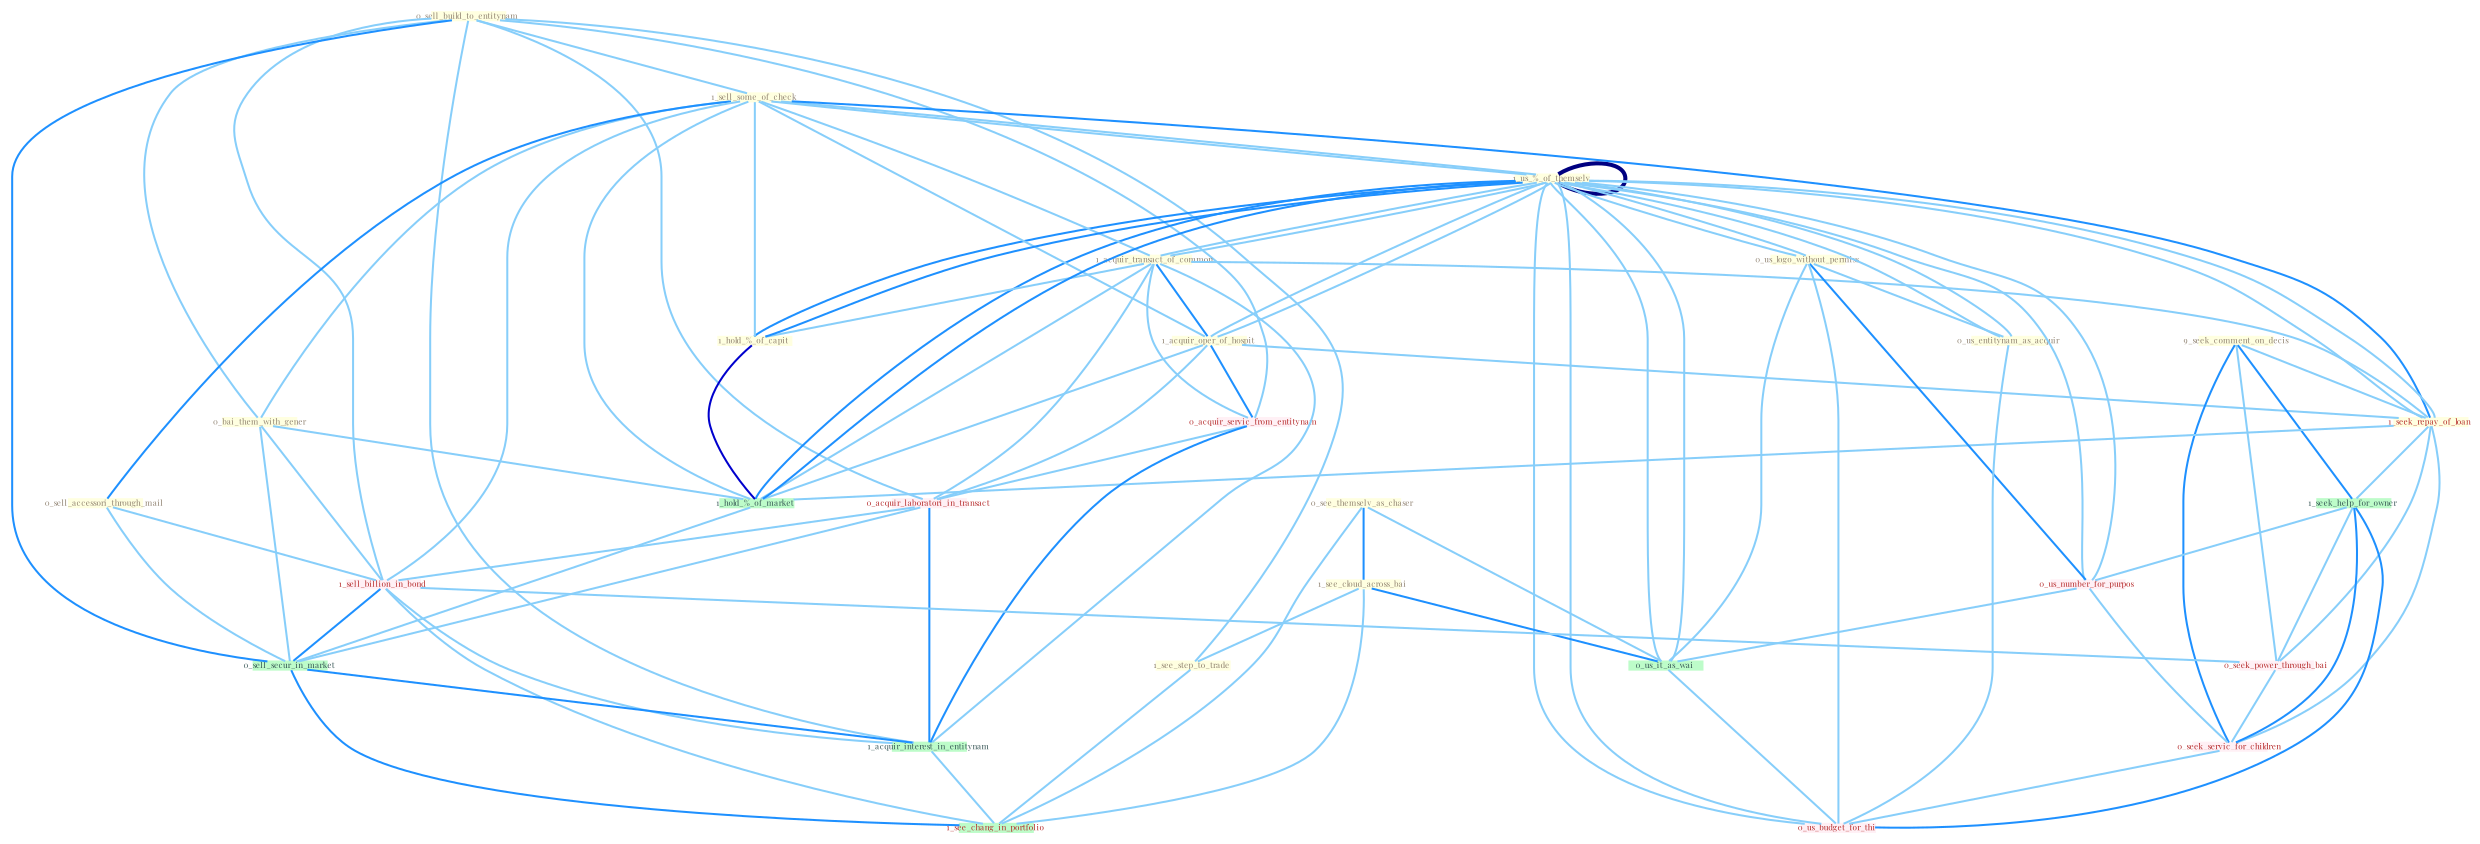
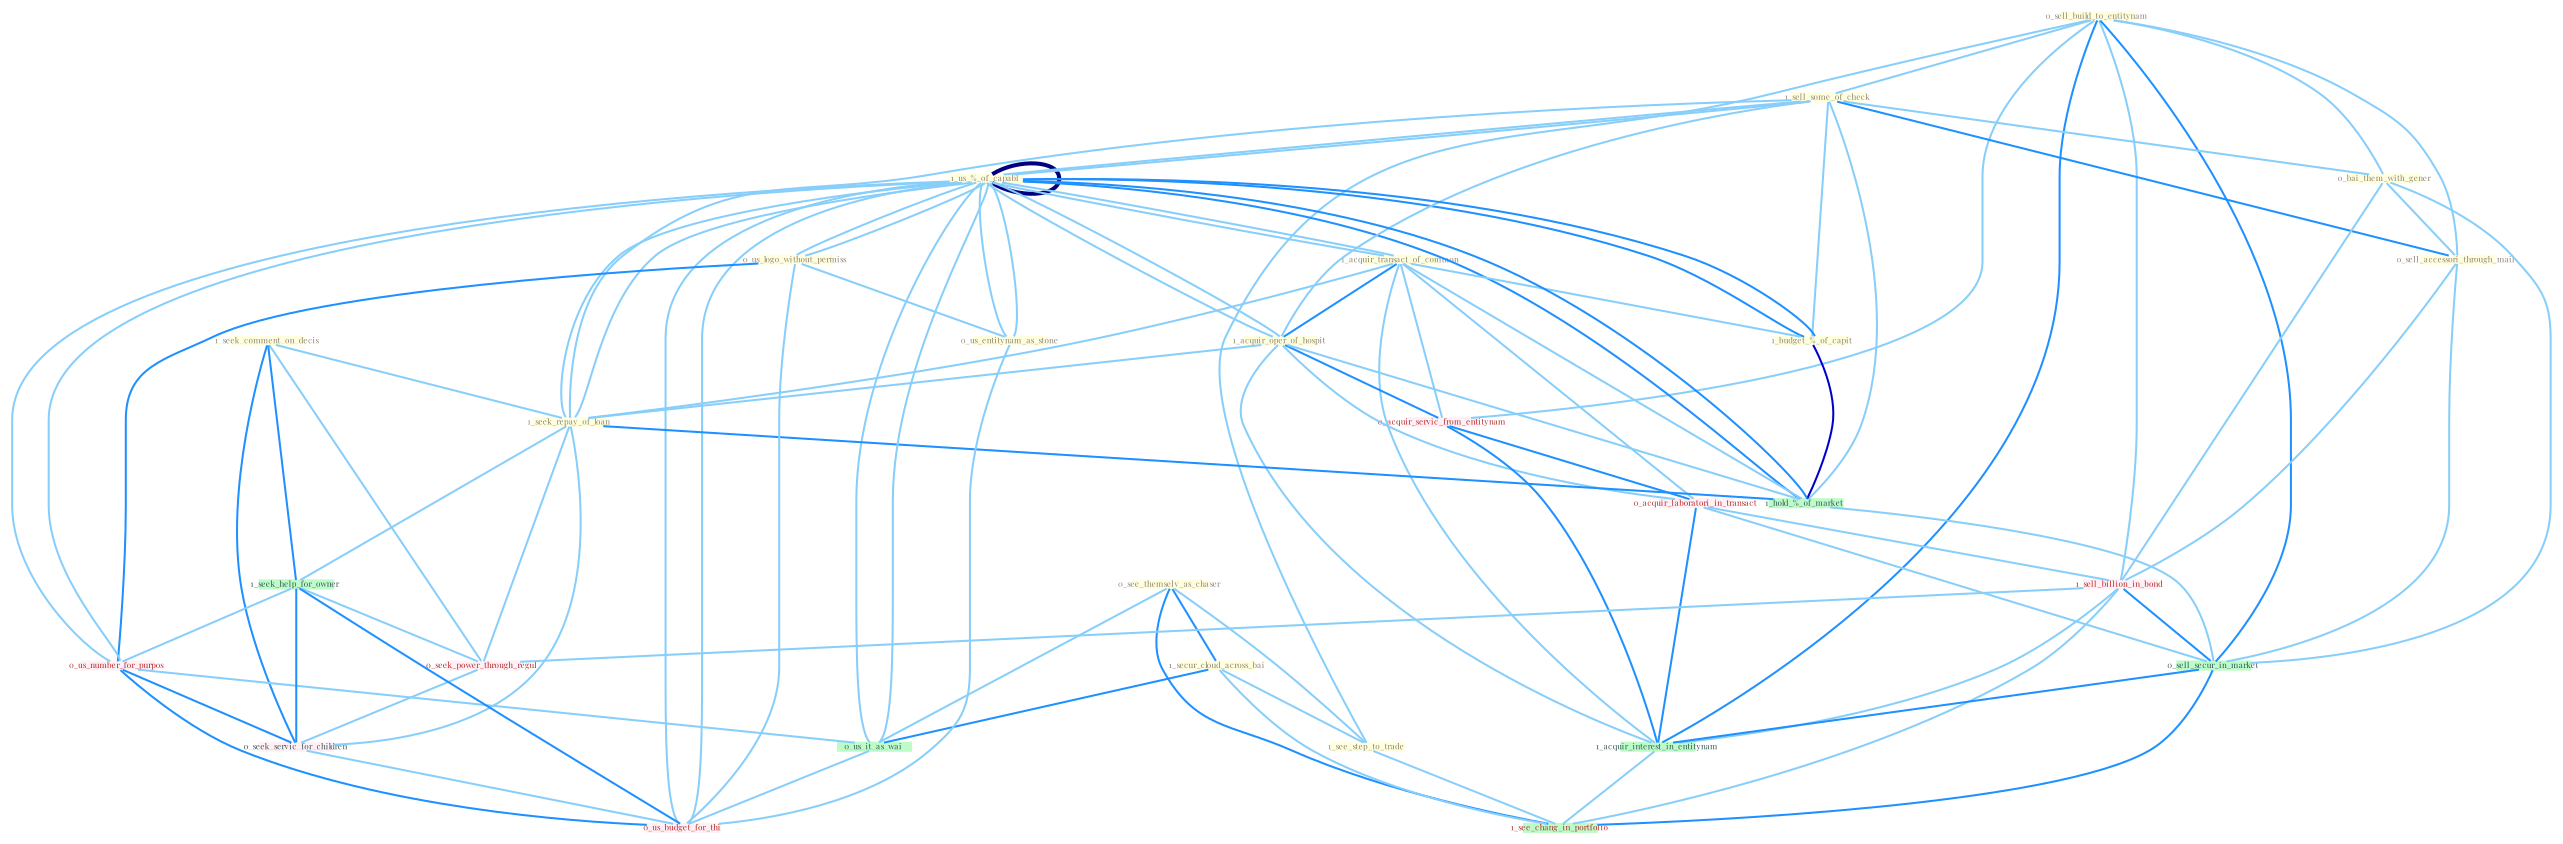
edge "1_sell_some_of_check" -- "1_seek_repay_of_loan": color #1e90ff -> #87cefa
edge "1_sell_some_of_check" -- "1_acquir_transact_of_common": removed
node "1_us_%_of_themselv": label "1_us_%_of_themselv" -> "1_us_%_of_capabl"
edge "0_sell_build_to_entitynam" -- "0_acquir_laboratori_in_transact": now "0_sell_build_to_entitynam" -- "0_sell_accessori_through_mail"
edge "1_sell_some_of_check" -- "1_sell_billion_in_bond": removed
node "1_hold_%_of_capit": label "1_hold_%_of_capit" -> "1_budget_%_of_capit"
node "0_us_entitynam_as_acquir": label "0_us_entitynam_as_acquir" -> "0_us_entitynam_as_stone"
node "9_seek_comment_on_decis": label "9_seek_comment_on_decis" -> "1_seek_comment_on_decis"
node "1_seek_repay_of_loan": fontcolor #b22222 -> #8b7d6b
edge "0_acquir_servic_from_entitynam" -- "0_acquir_laboratori_in_transact": color #87cefa -> #1e90ff
edge "1_seek_repay_of_loan" -- "1_hold_%_of_market": color #87cefa -> #1e90ff
edge "0_bai_them_with_gener" -- "1_hold_%_of_market": now "0_bai_them_with_gener" -- "0_sell_accessori_through_mail"
edge "0_us_logo_without_permiss" -- "0_us_it_as_wai": removed
edge "0_sell_build_to_entitynam" -- "1_acquir_interest_in_entitynam": color #87cefa -> #1e90ff
node "1_see_cloud_across_bai": label "1_see_cloud_across_bai" -> "1_secur_cloud_across_bai"
edge "1_acquir_oper_of_hospit" -- "1_acquir_interest_in_entitynam": added
edge "0_see_themselv_as_chaser" -- "1_see_step_to_trade": added
node "0_seek_power_through_bai": label "0_seek_power_through_bai" -> "0_seek_power_through_regul"
edge "0_us_number_for_purpos" -- "0_seek_servic_for_children": color #87cefa -> #1e90ff
edge "0_see_themselv_as_chaser" -- "1_see_chang_in_portfolio": color #87cefa -> #1e90ff
node "0_seek_servic_for_children": fontcolor #b22222 -> #2f4f4f
edge "0_us_number_for_purpos" -- "0_us_budget_for_thi": added
